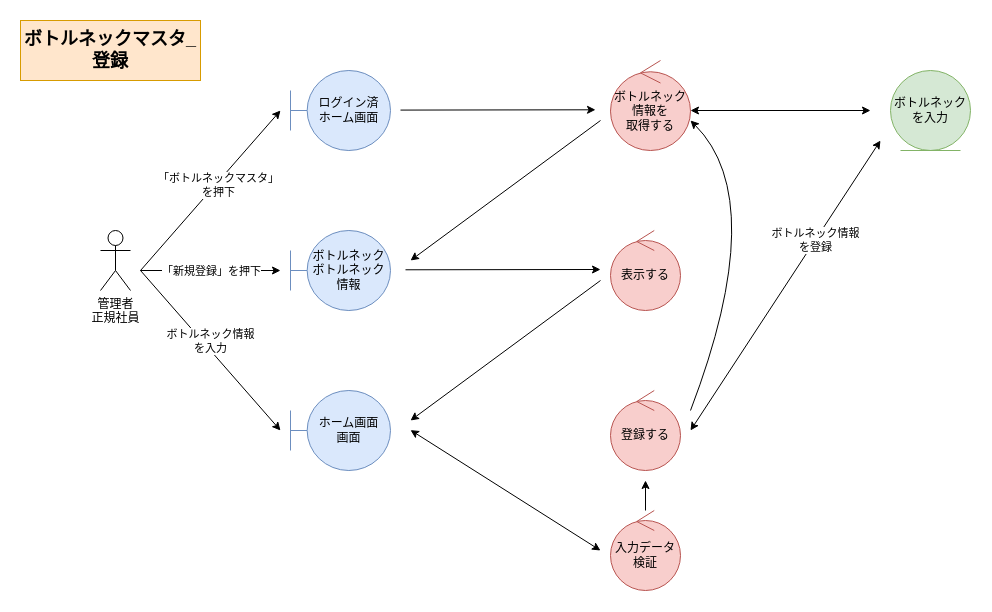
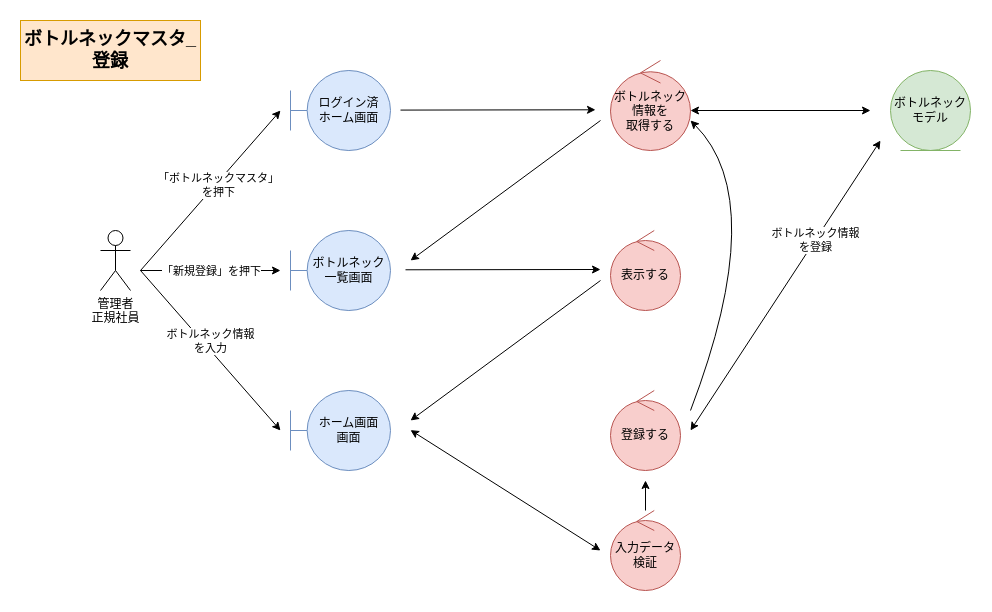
node "ボトルネック を入力": label "ボトルネック を入力" -> "ボトルネック モデル"
node "ボトルネック ボトルネック情報": label "ボトルネック ボトルネック情報" -> "ボトルネック 一覧画面"
